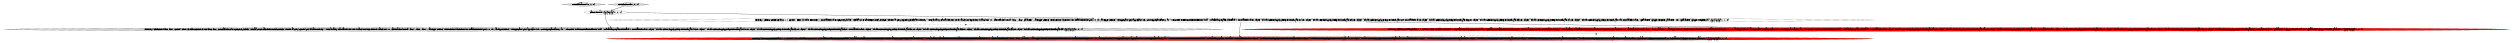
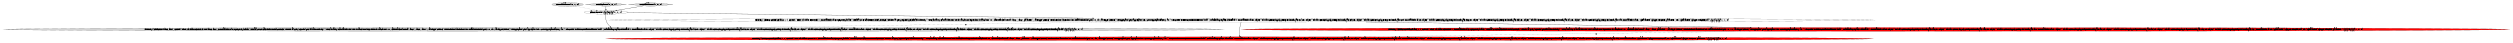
node "testNullParameter['0', '1', '0']": shape diamond -> ellipse
node "testNullParameter['1', '0', '0']": added
